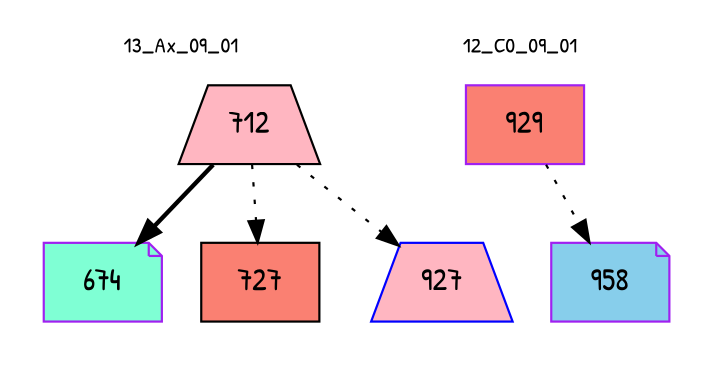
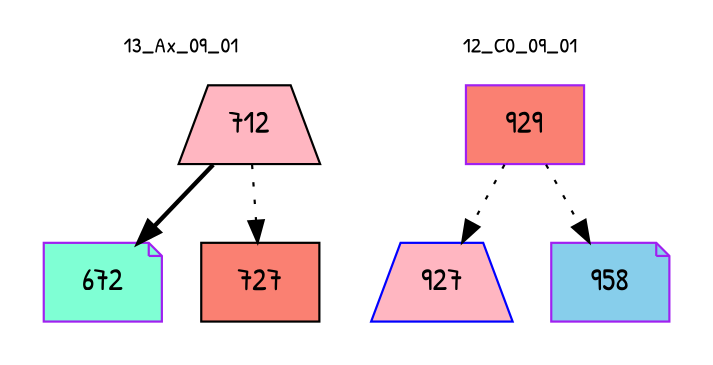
edge "712" -> "927": now "929" -> "927"
node "674": label "674" -> "672"
